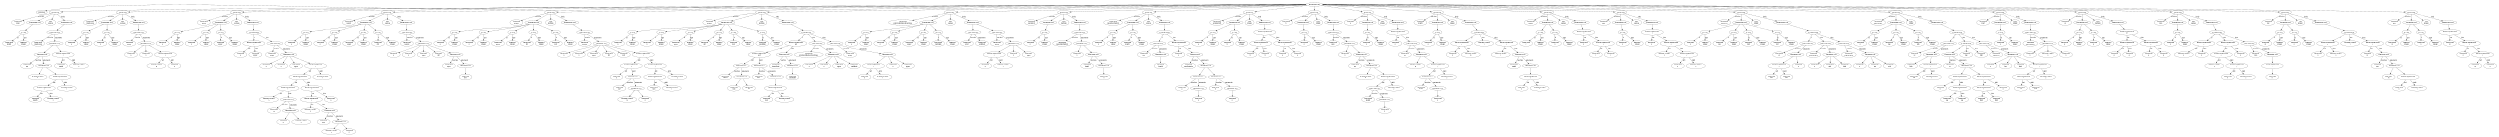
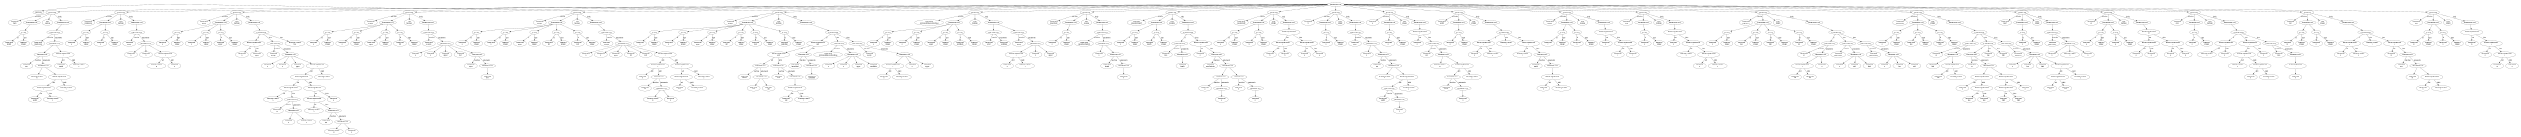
node "BOOLEAN-LITERAL true": added
